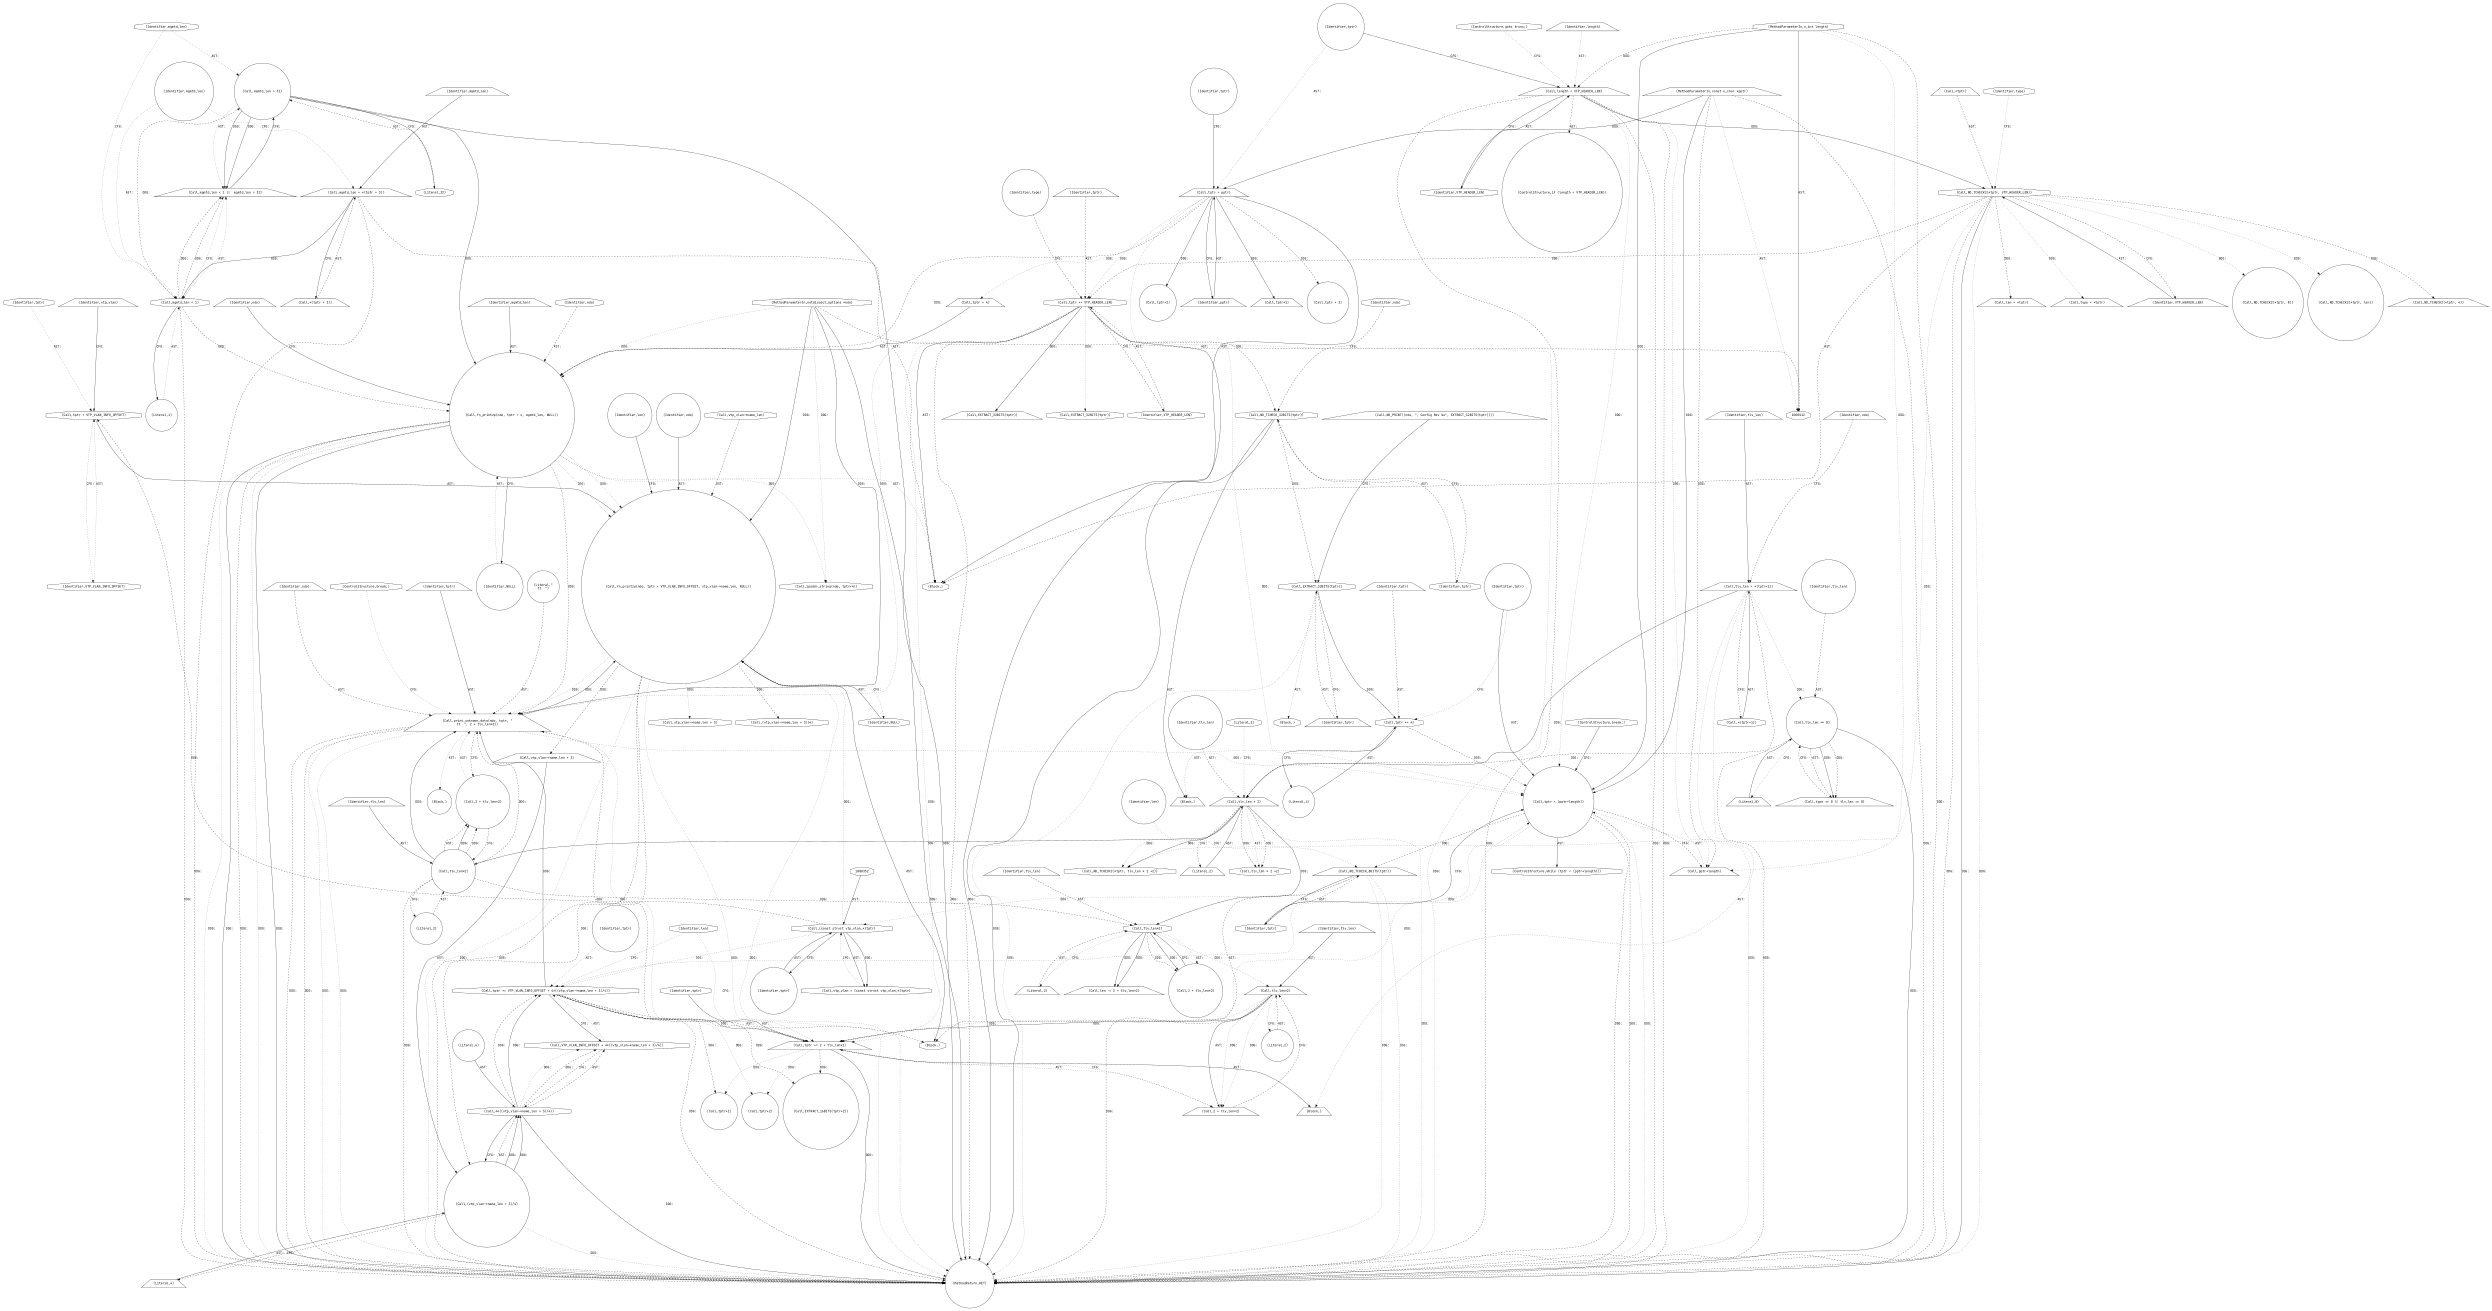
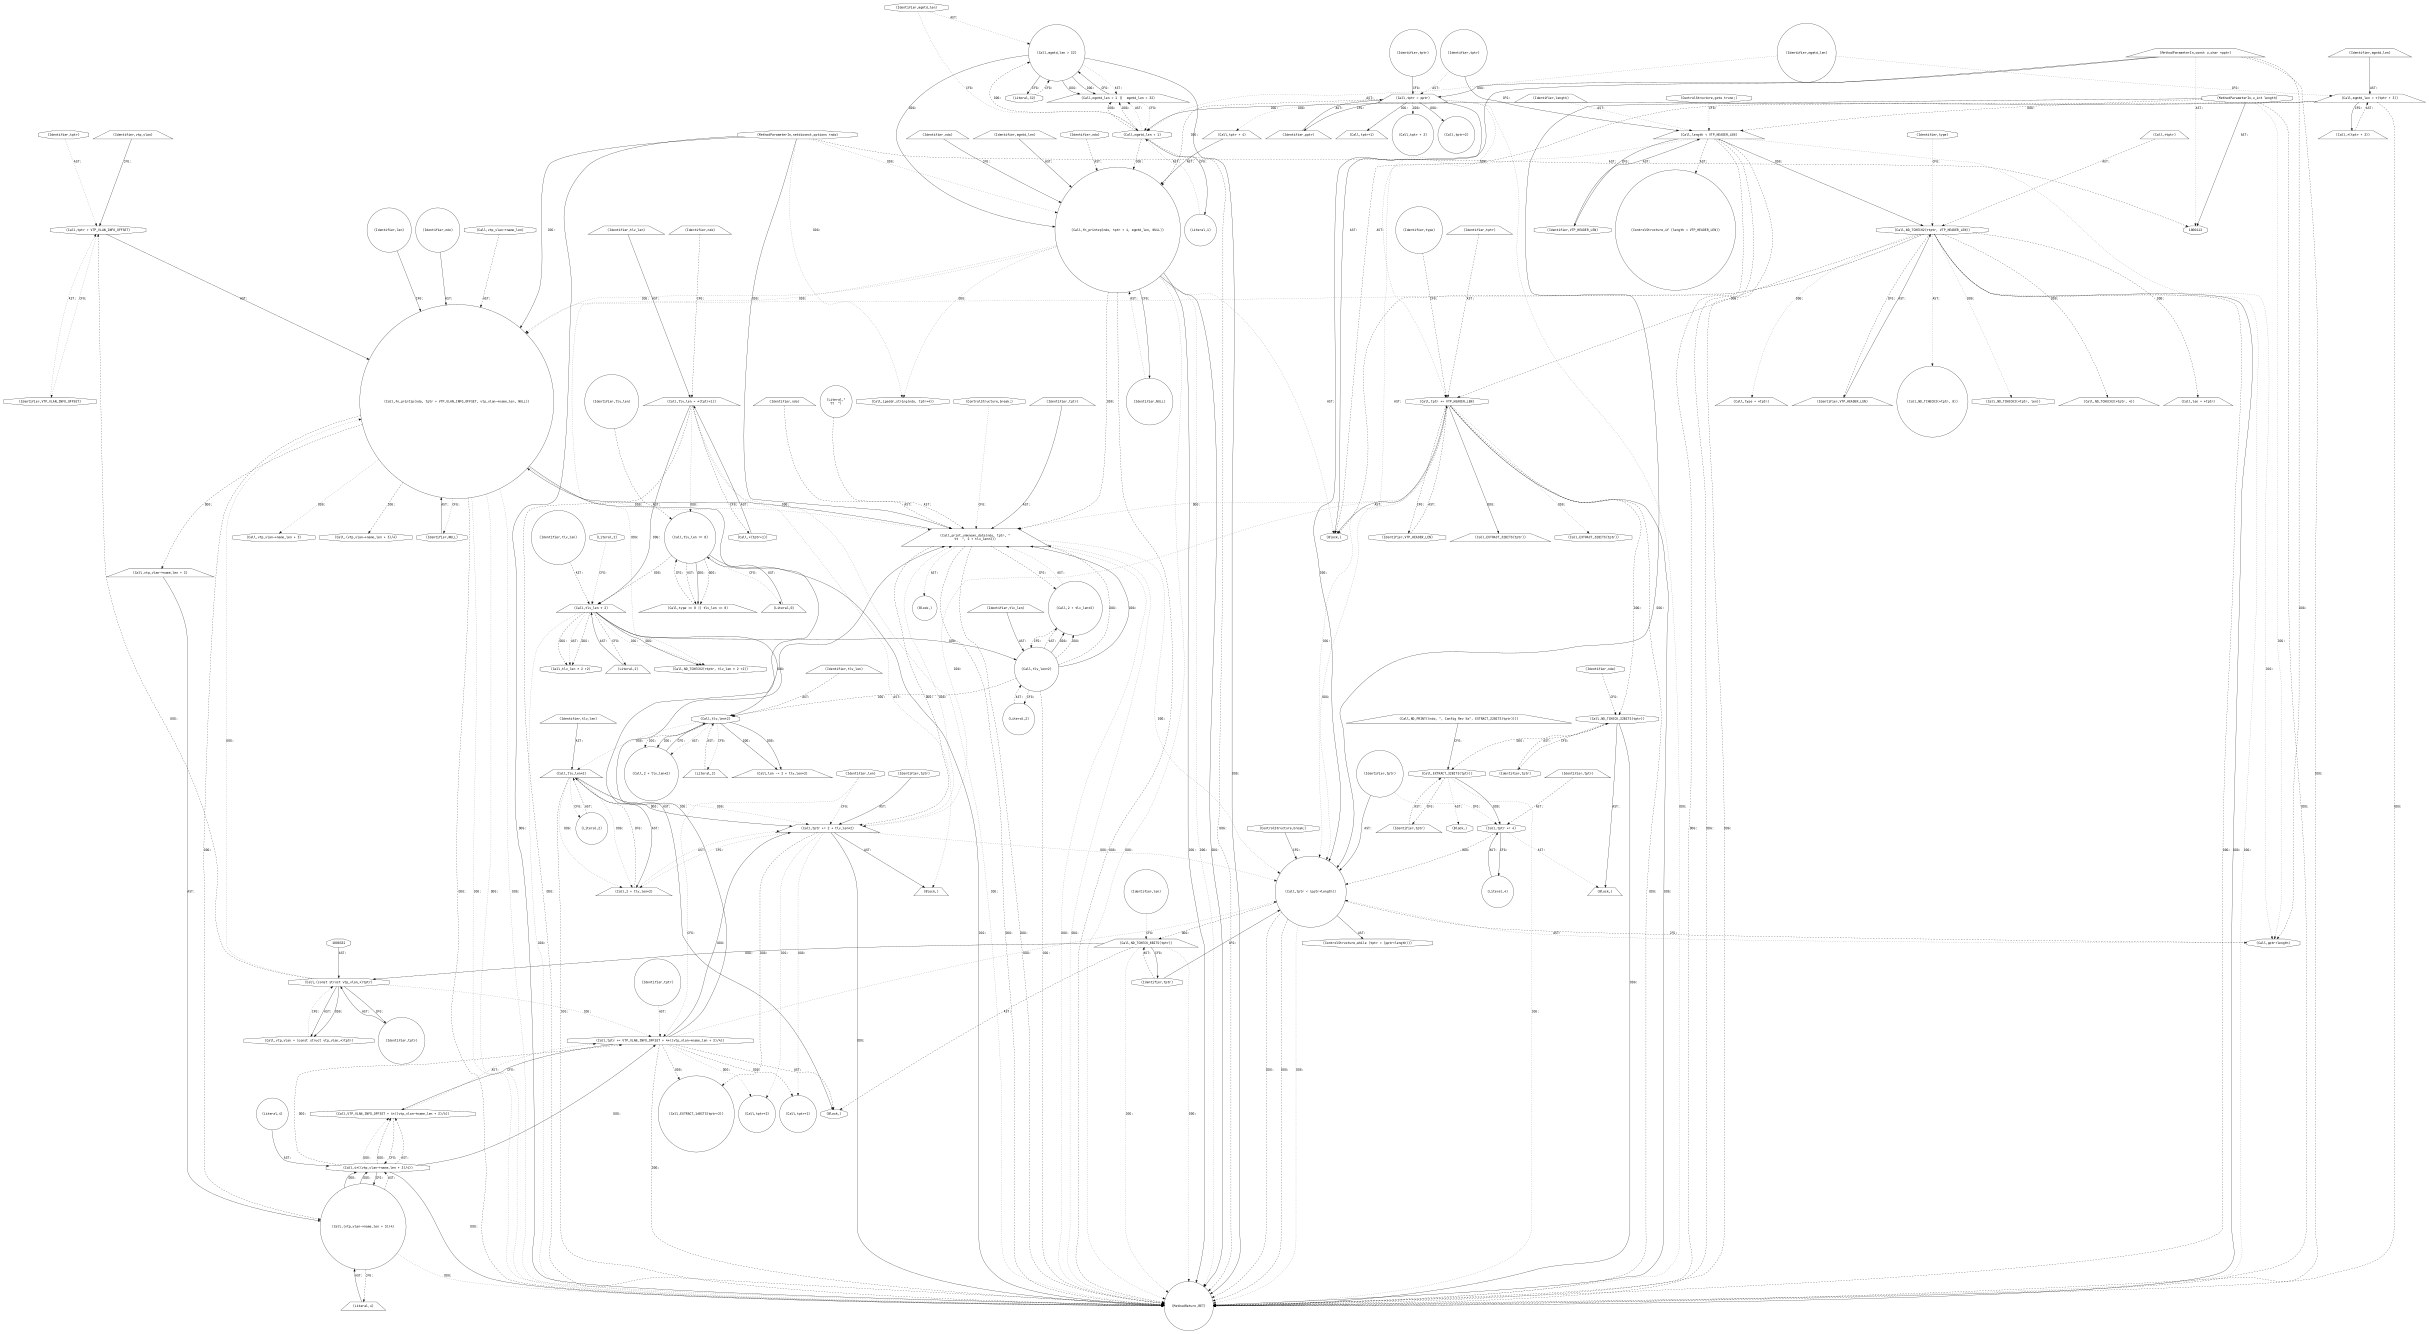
edge "(Literal,32)" -> "(Call,mgmtd_len > 32)": label "AST: " -> "CFG: "
edge "(Call,ND_TCHECK2(*tptr, VTP_HEADER_LEN))" -> "(Call,ND_TCHECK2(*tptr, 8))": label "DDG: " -> "AST: "
node "(Call,ND_TCHECK2(*tptr, len))": shape circle -> octagon
node "(Call,pptr+length)": shape trapezium -> octagon
edge "(Call,ND_TCHECK_8BITS(tptr))" -> "(Call,(const struct vtp_vlan_*)tptr)": style dotted -> solid
edge "(Call,tptr < (pptr+length))" -> "(Call,tptr += 2 + tlv_len*2)": reversed
